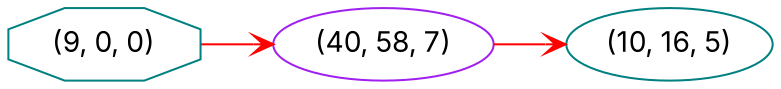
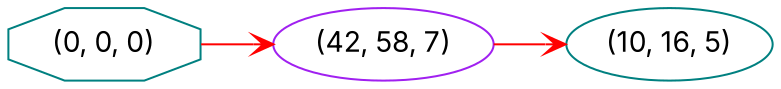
node "(9, 0, 0)": label "(9, 0, 0)" -> "(0, 0, 0)"
node "(40, 58, 7)": label "(40, 58, 7)" -> "(42, 58, 7)"
